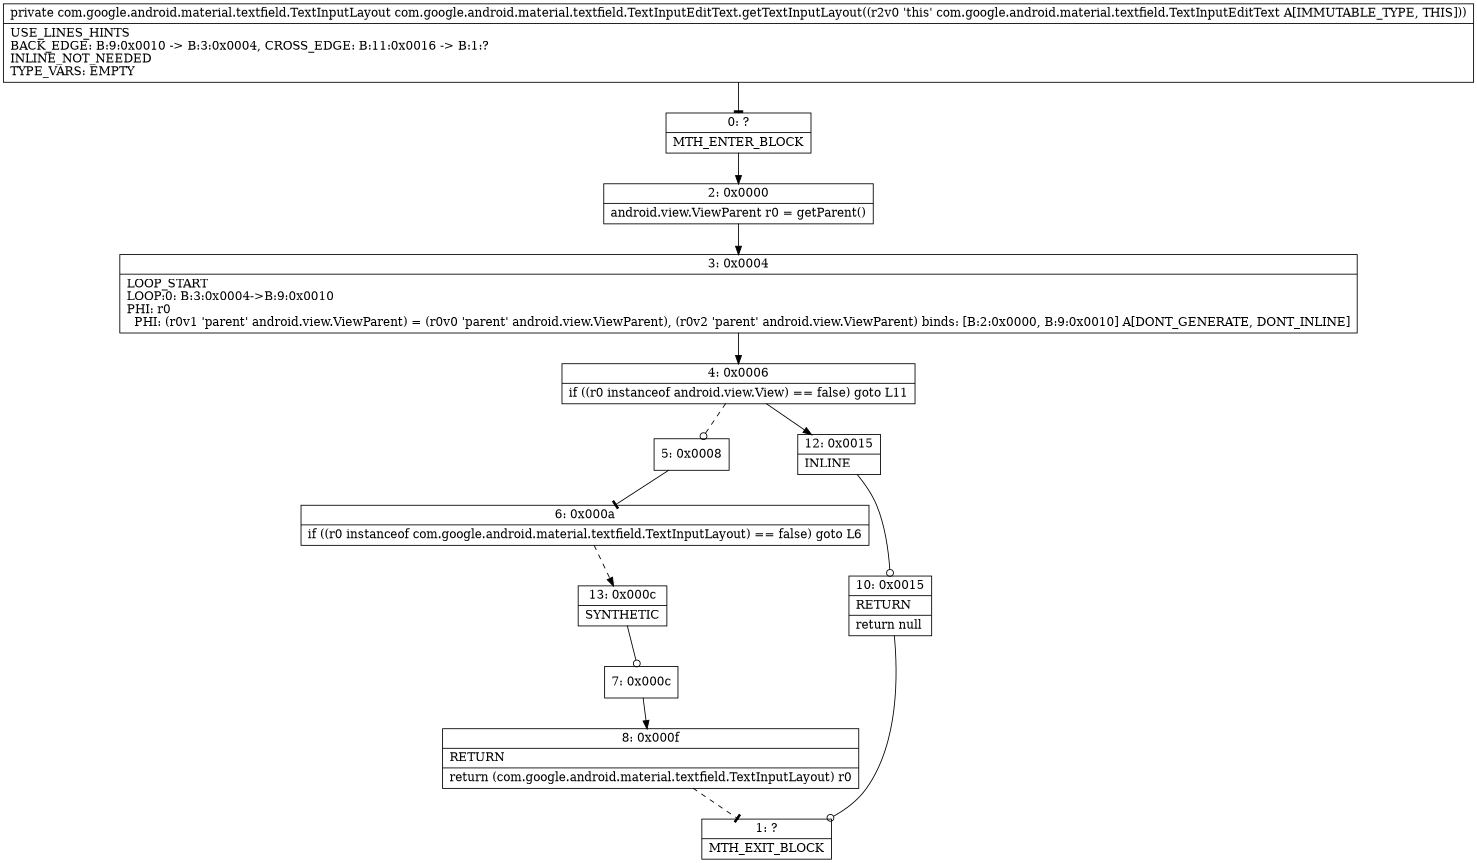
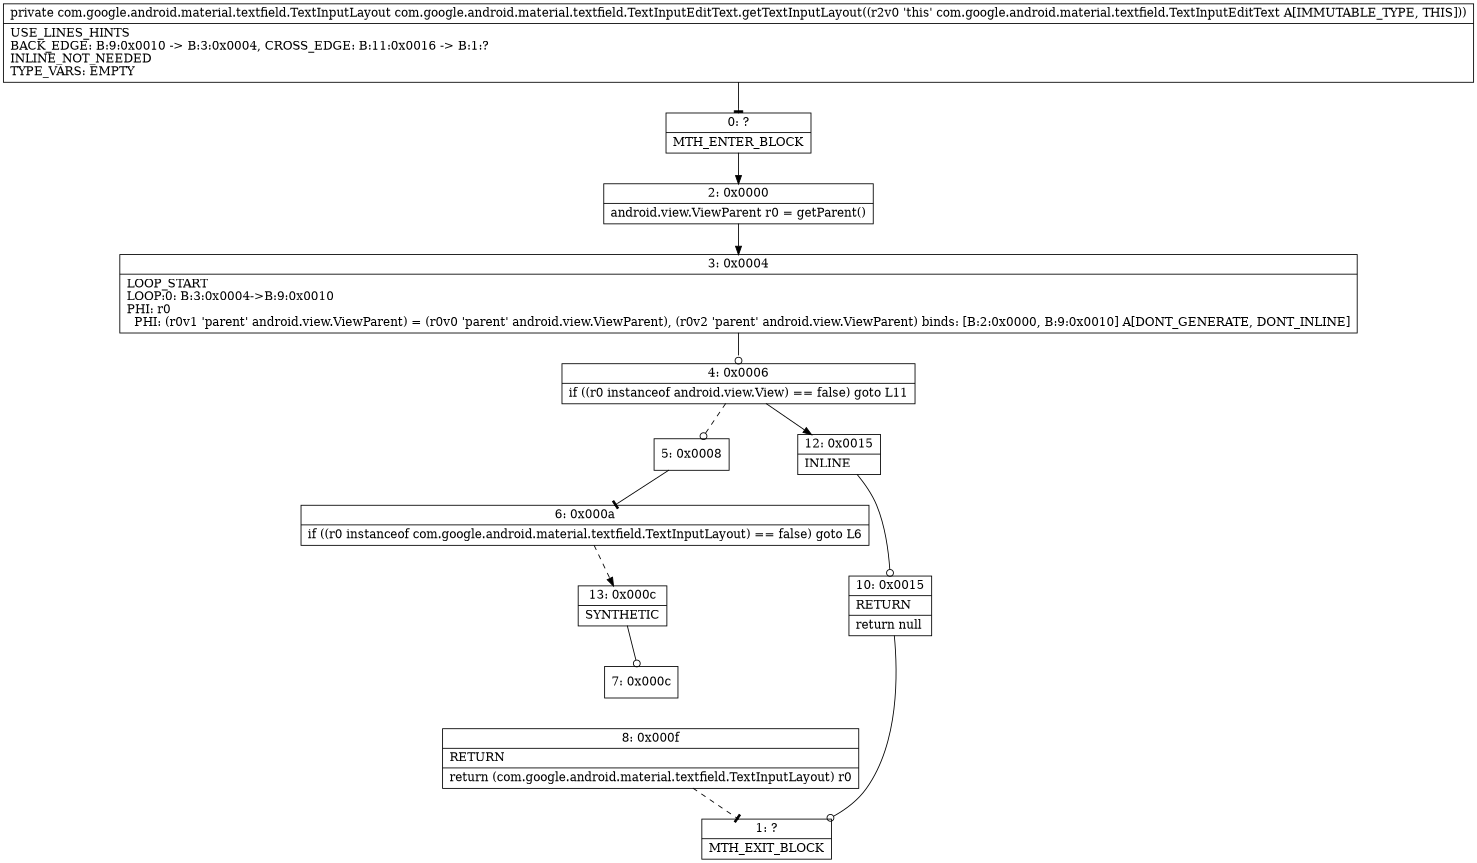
edge "3: 0x0004" -> "4: 0x0006": arrowhead normal -> odot
edge "7: 0x000c" -> "8: 0x000f": removed
